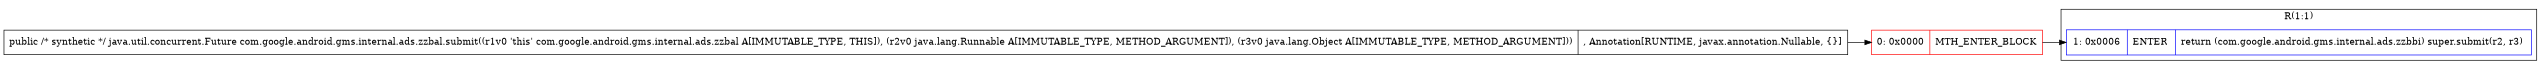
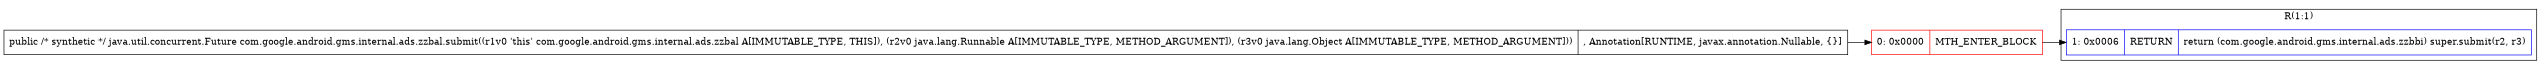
node "1: 0x0006": text "ENTER" -> "RETURN"
